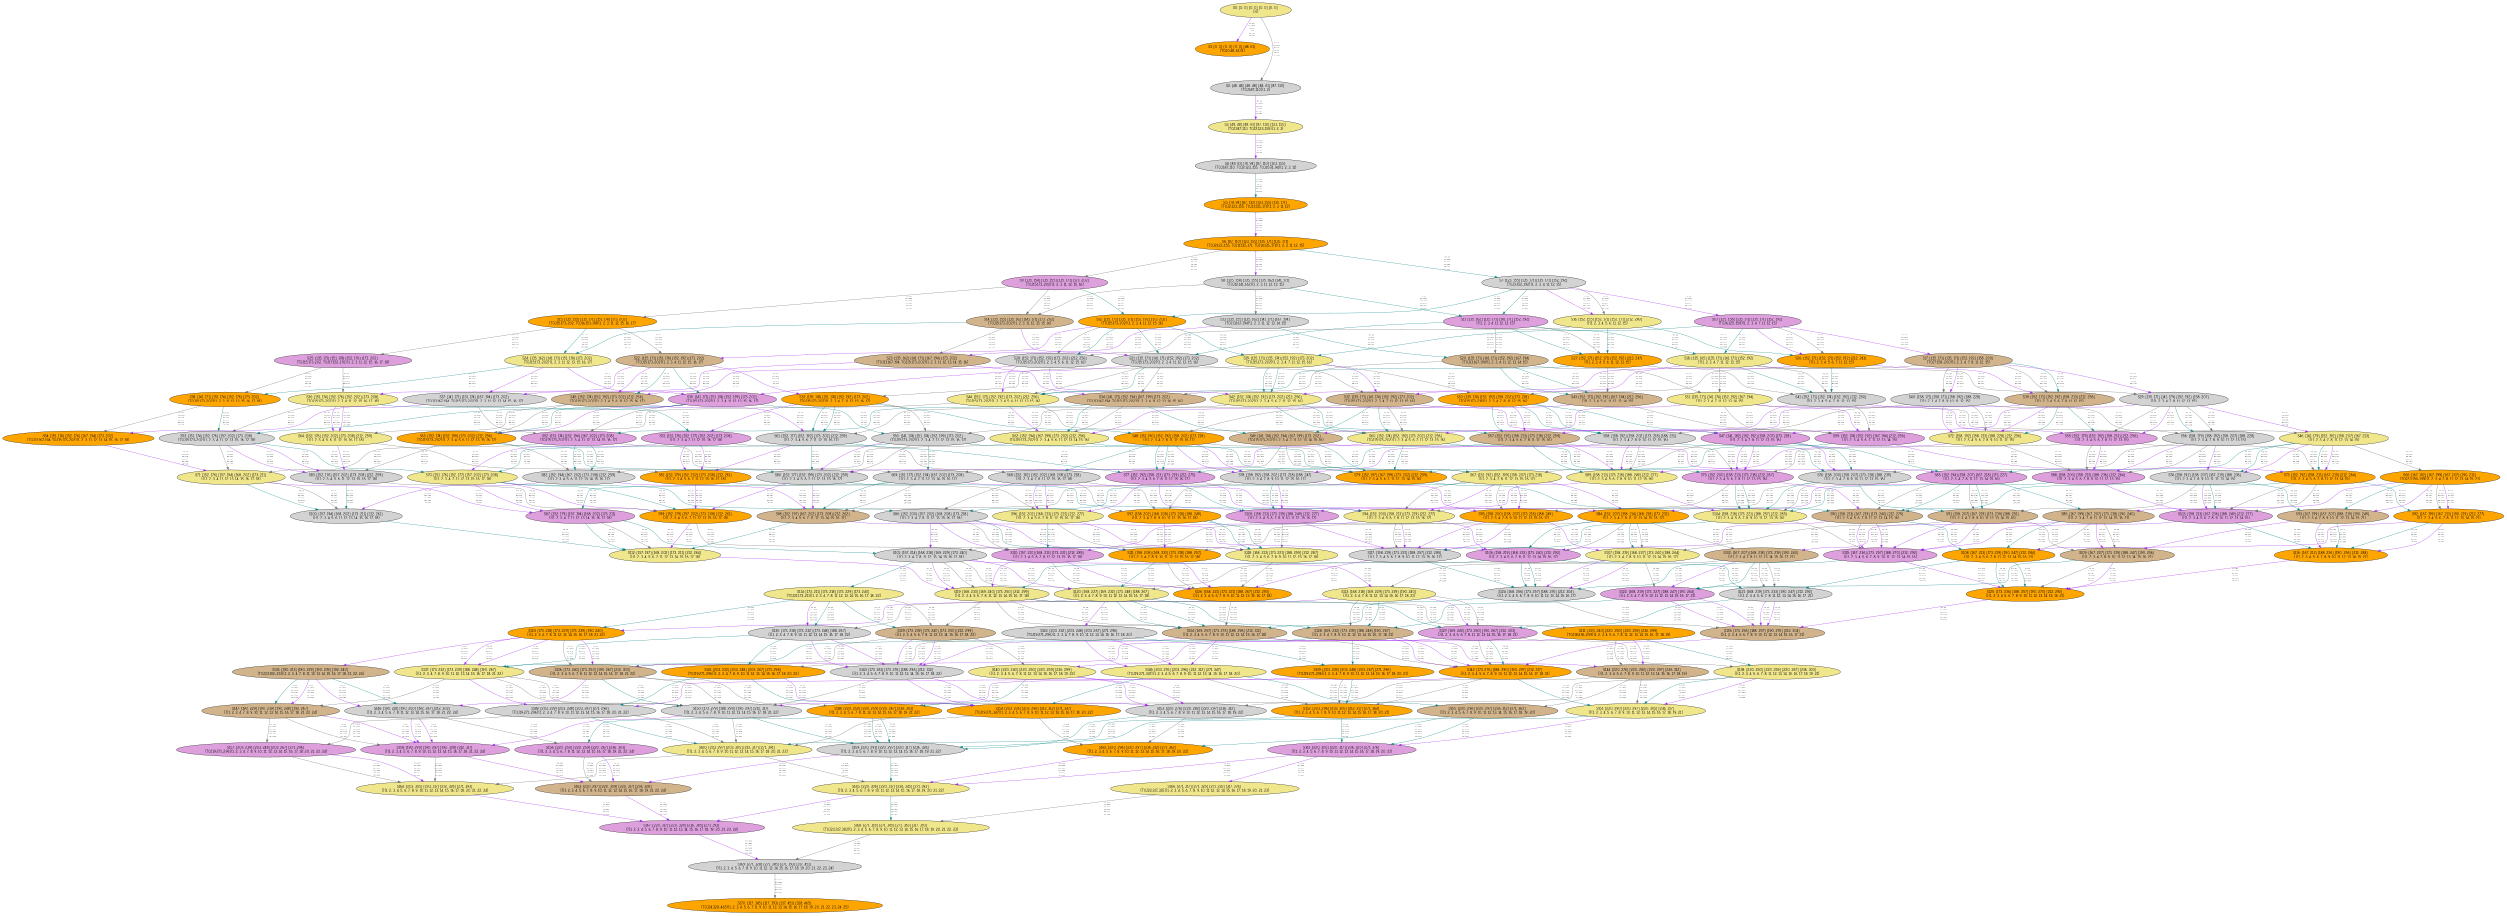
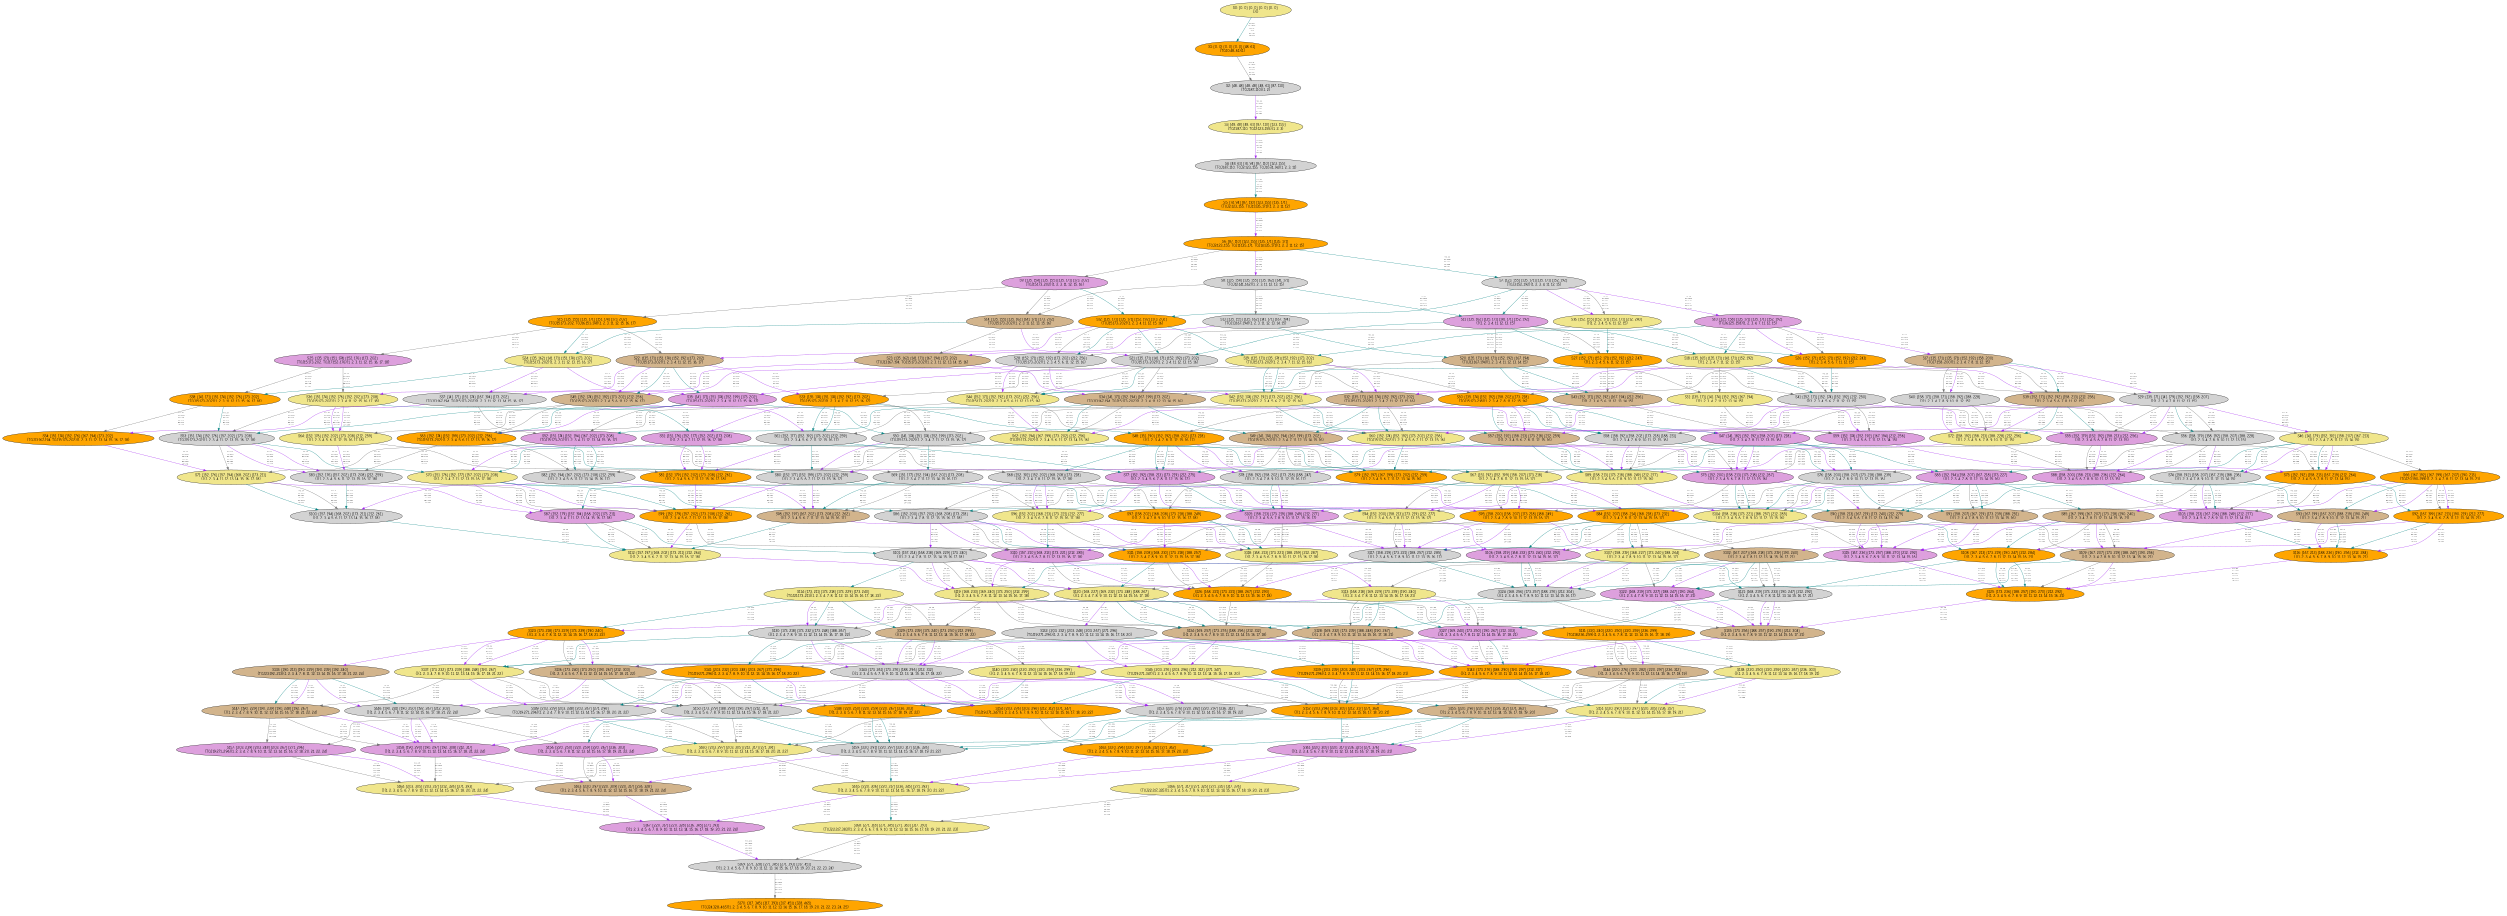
edge "S0: [0, 0] [0, 0] [0, 0] [0, 0] {}{}" -> "S1: [0, 0] [0, 0] [0, 0] [48, 61] {T0J0:48-61}{1}": color purple -> teal
edge "S0: [0, 0] [0, 0] [0, 0] [0, 0] {}{}" -> "S2: [48, 48] [48, 48] [48, 61] [87, 110] {T0J1:87-110}{1, 2}": now "S1: [0, 0] [0, 0] [0, 0] [48, 61] {T0J0:48-61}{1}" -> "S2: [48, 48] [48, 48] [48, 61] [87, 110] {T0J1:87-110}{1, 2}"
